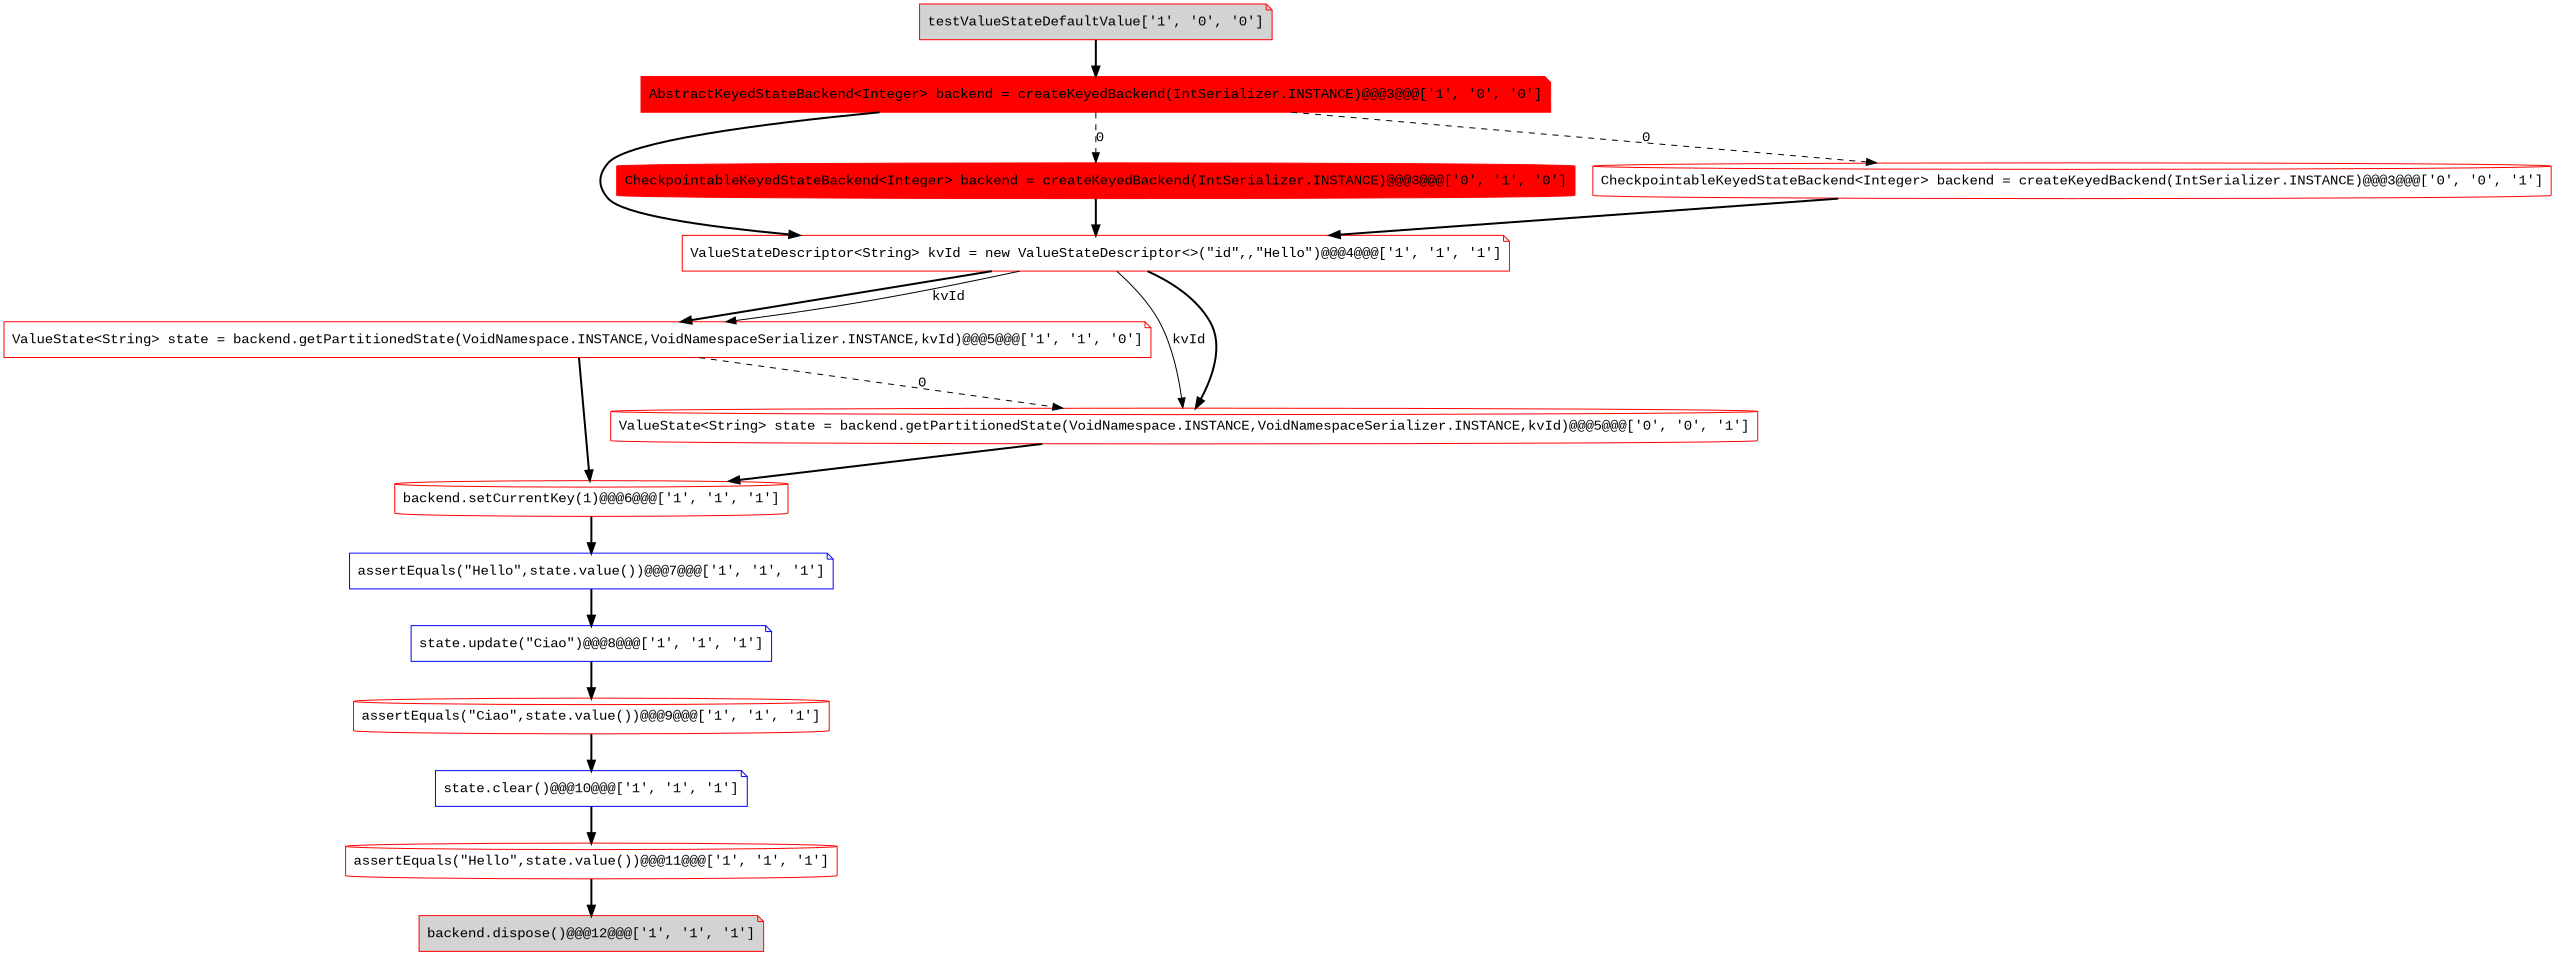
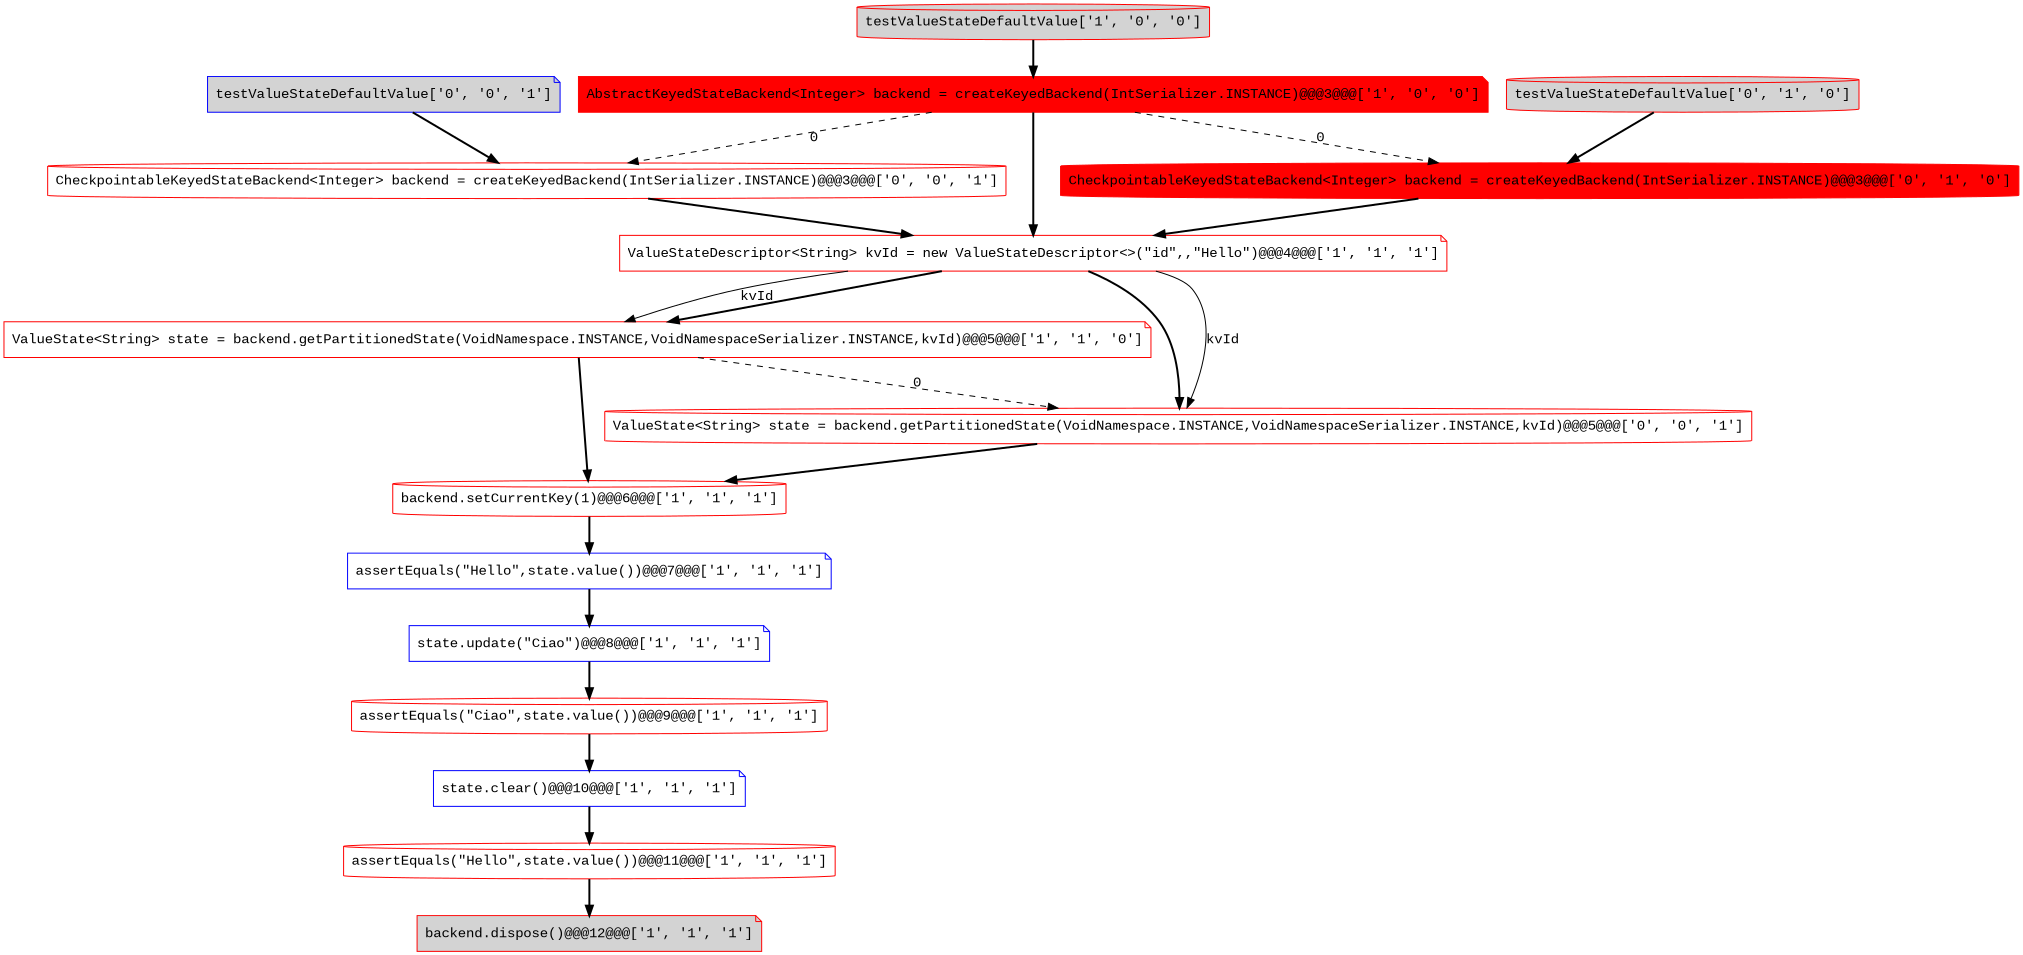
node "testValueStateDefaultValue['1', '0', '0']": shape note -> cylinder
node "testValueStateDefaultValue['0', '0', '1']": added
node "testValueStateDefaultValue['0', '1', '0']": added
